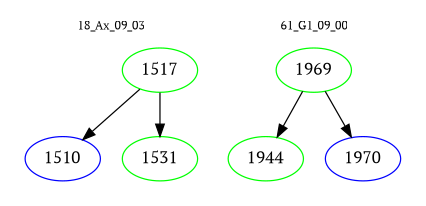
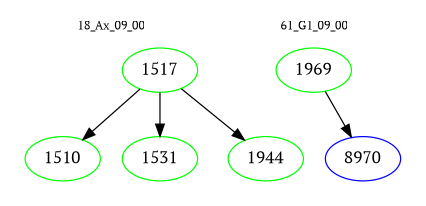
cluster "18_Ax_09_03": label "18_Ax_09_03" -> "18_Ax_09_00"
edge "1969" -> "1944": now "1517" -> "1944"
node "1510": color blue -> green
node "1970": label "1970" -> "8970"
